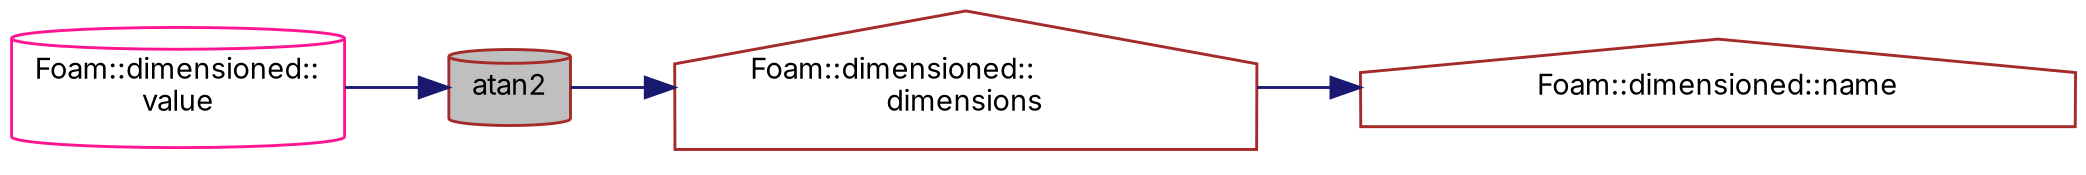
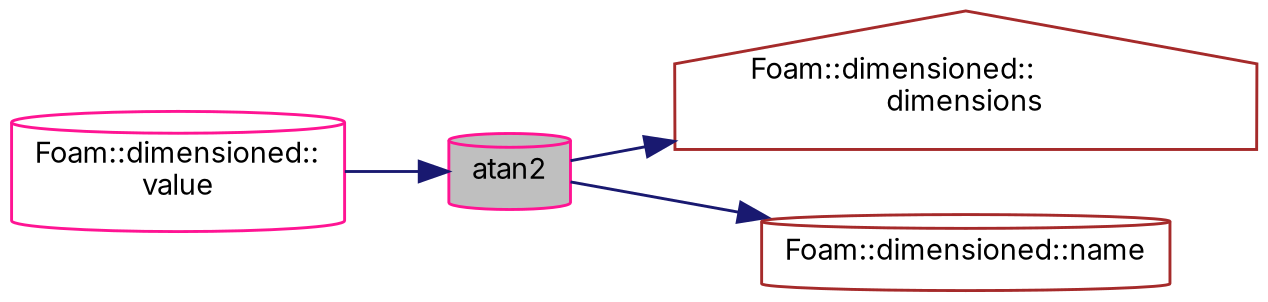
node "atan2": color brown -> deeppink
edge "Foam::dimensioned:: dimensions" -> "Foam::dimensioned::name": now "atan2" -> "Foam::dimensioned::name"
node "Foam::dimensioned::name": shape house -> cylinder
